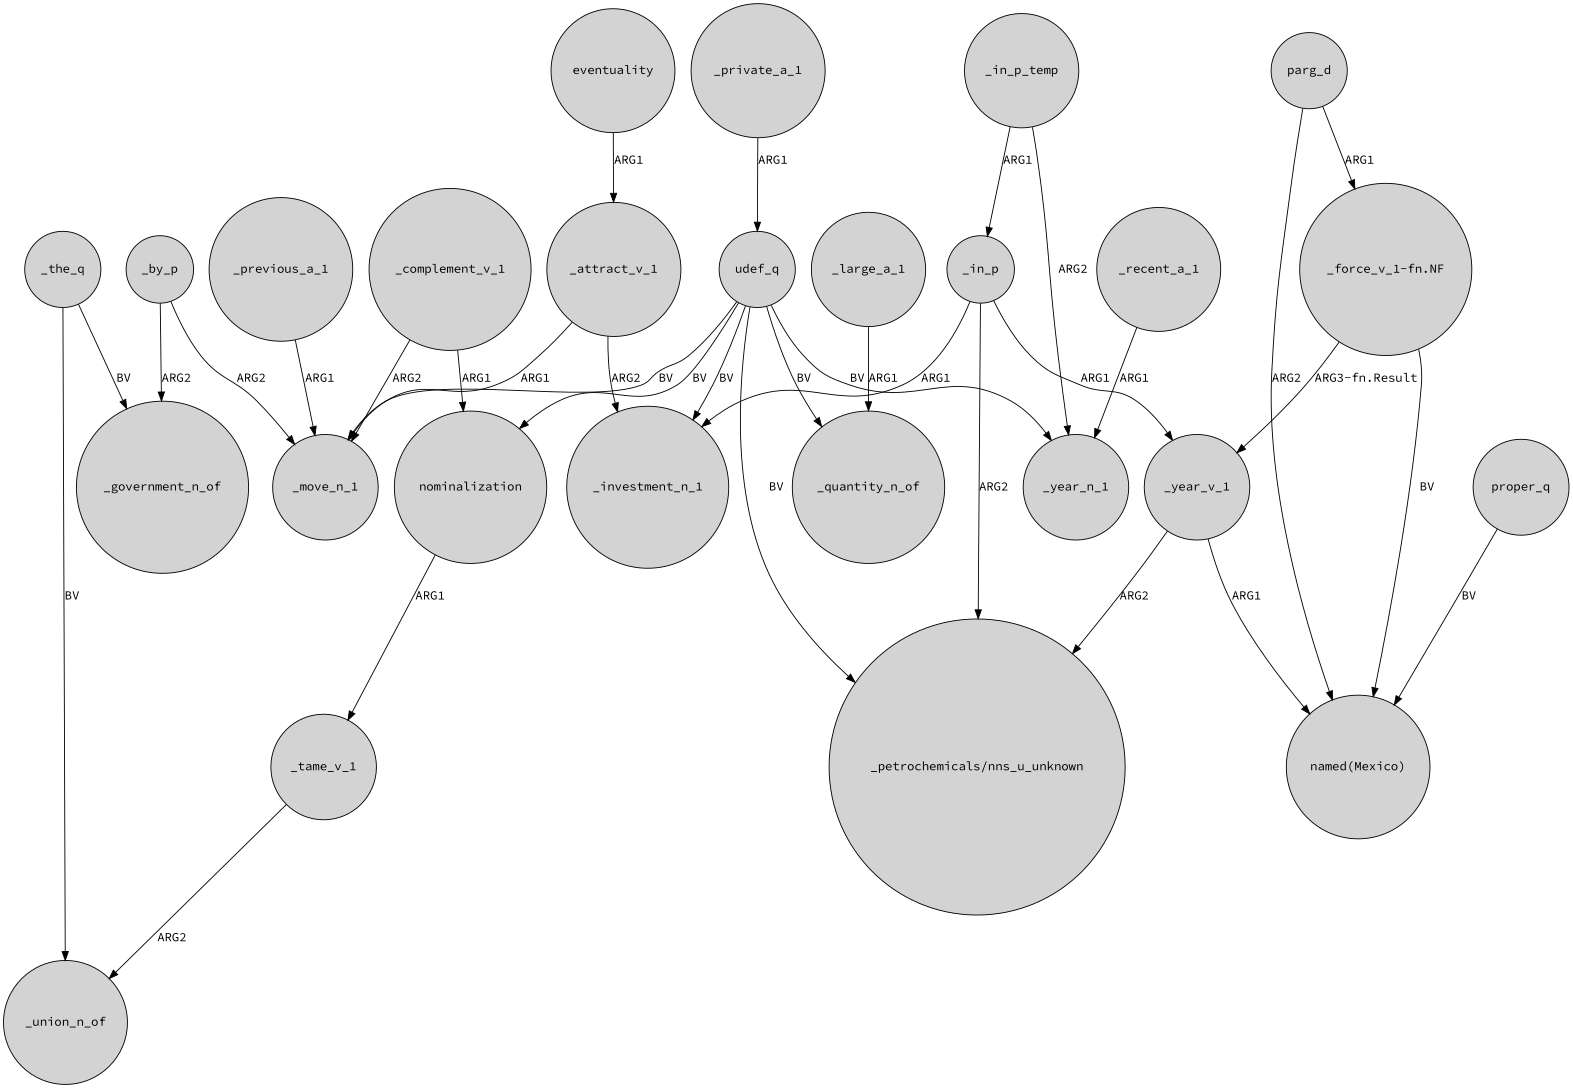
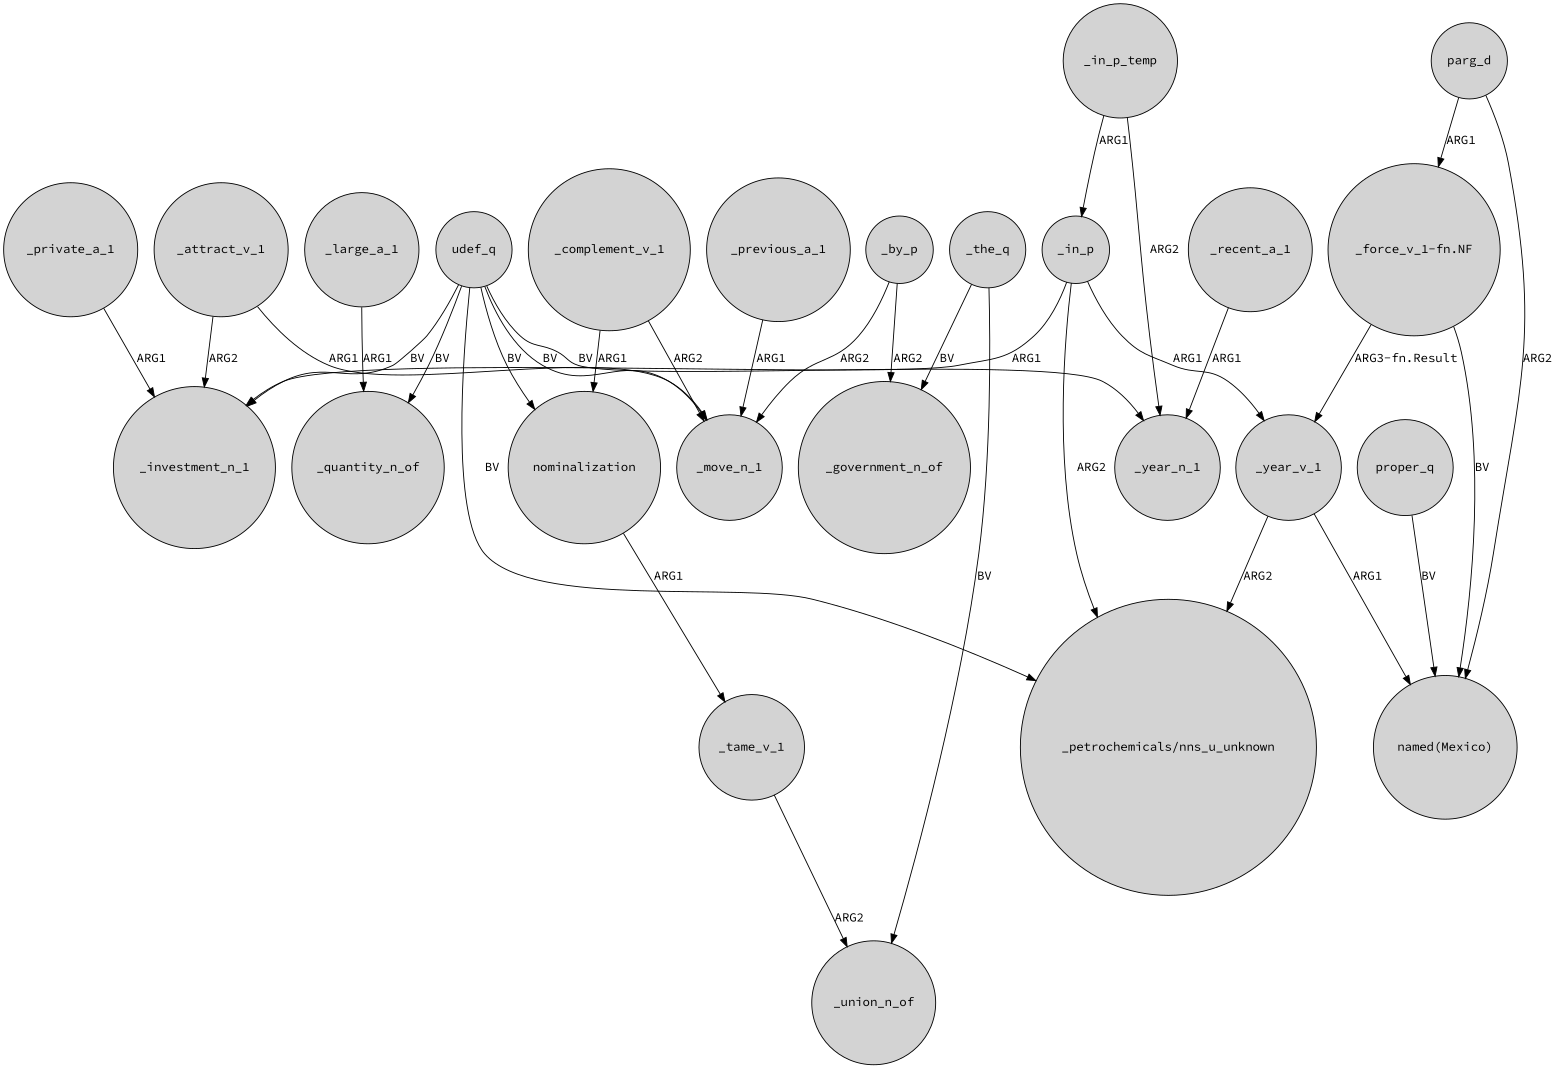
node "eventuality": removed
edge "_private_a_1" -> "udef_q": now "_private_a_1" -> "_investment_n_1"
